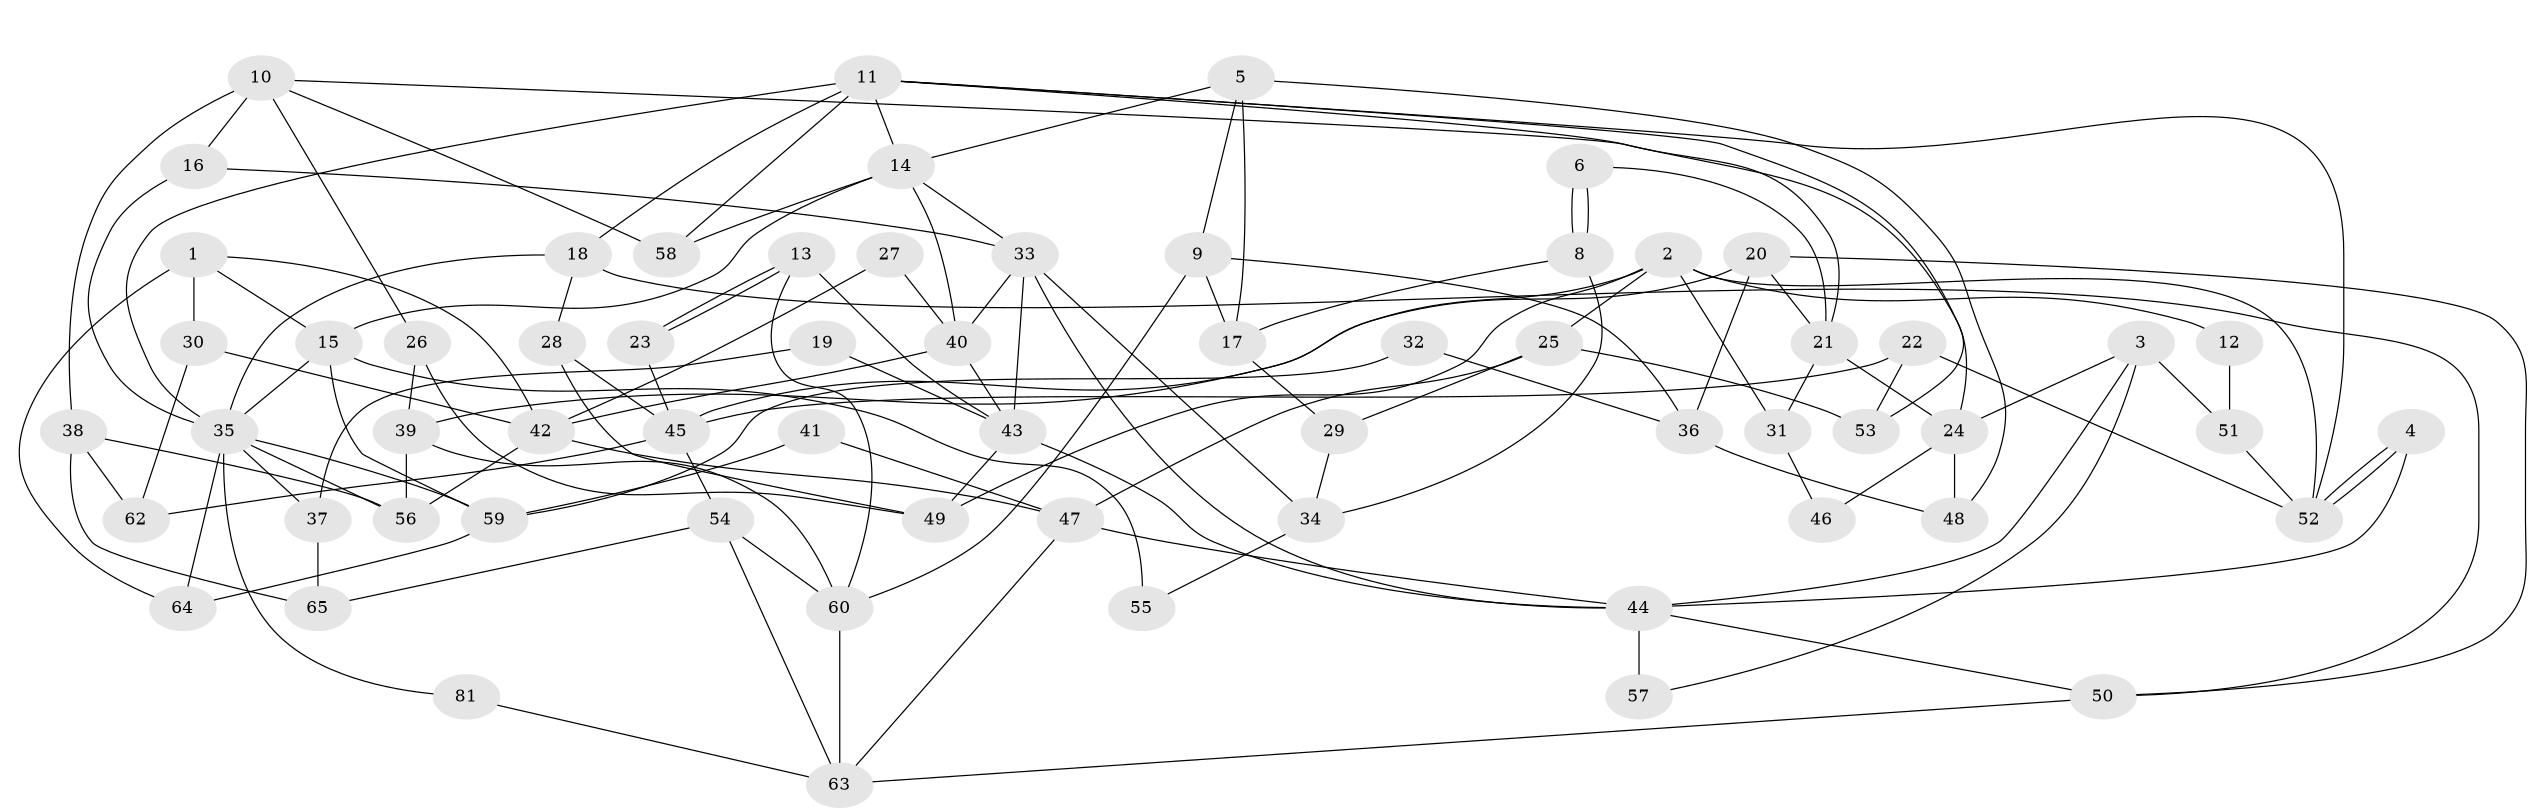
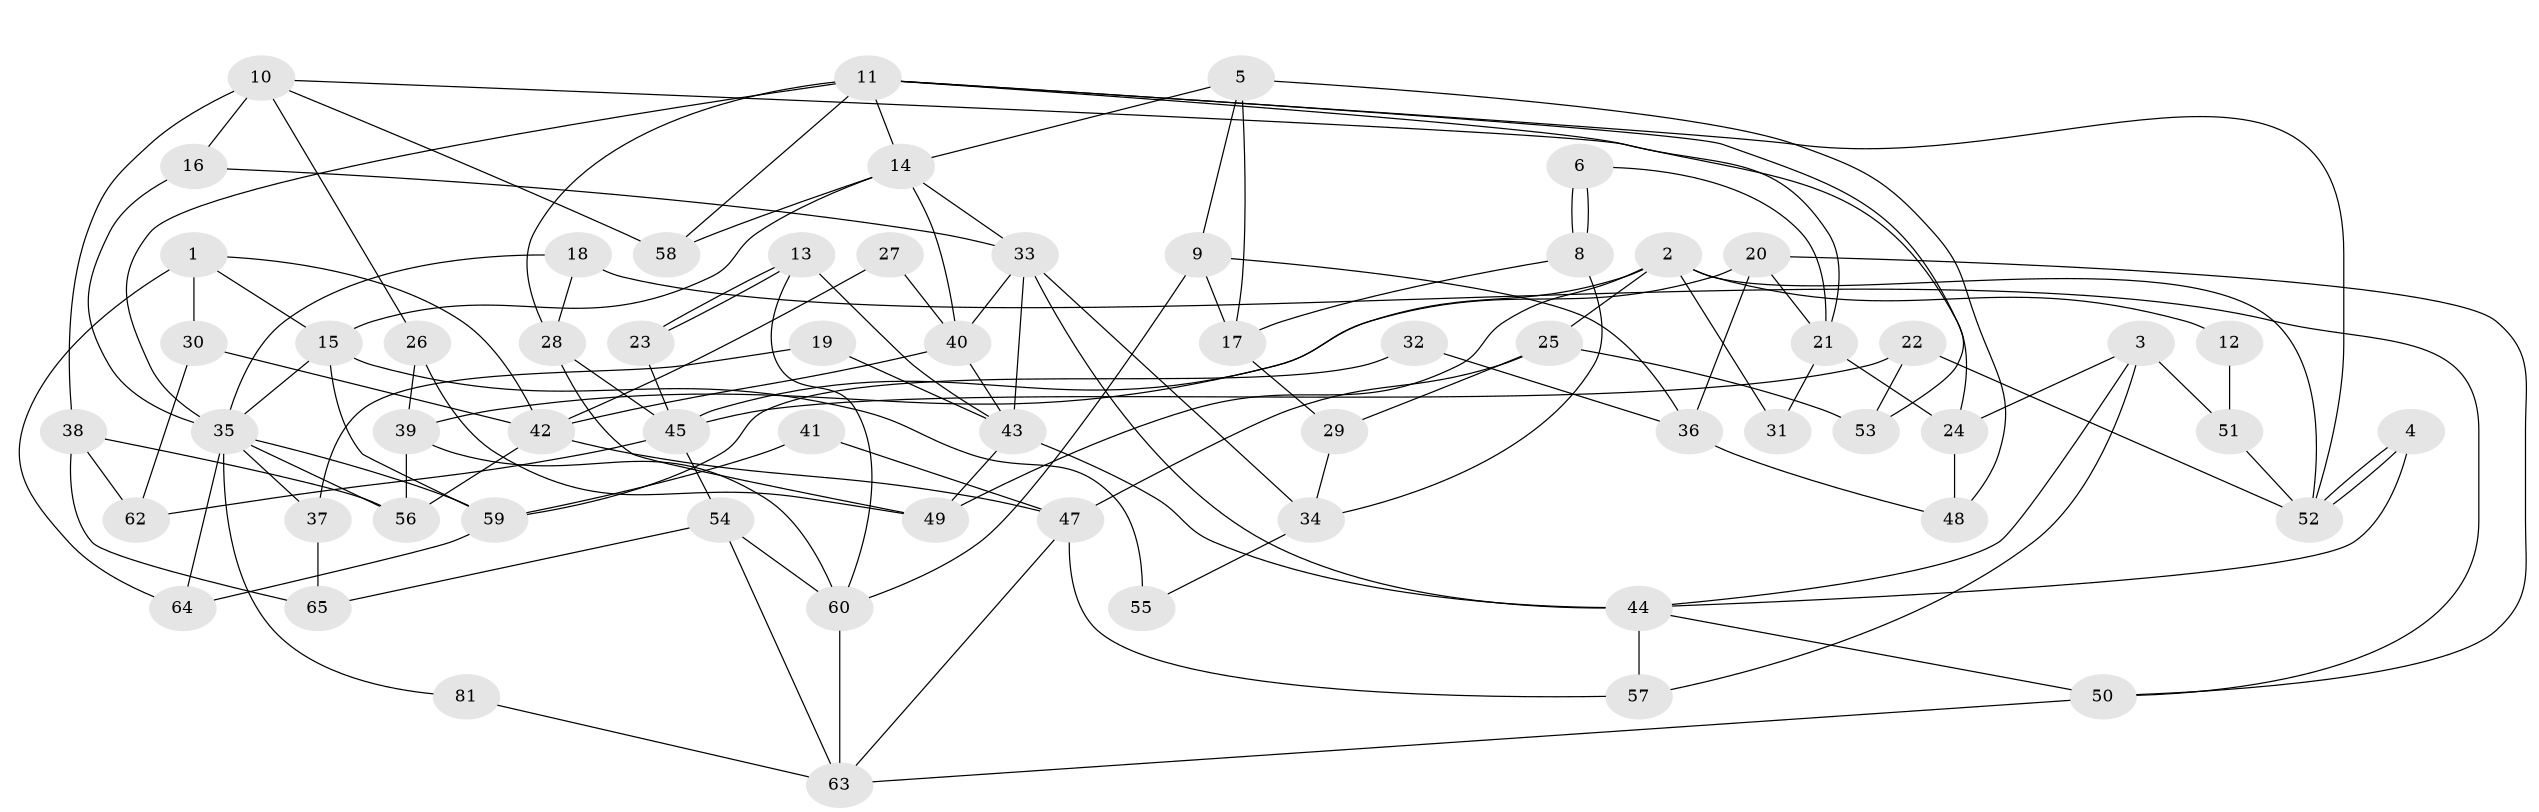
edge "11" -- "18": now "11" -- "28"
node "46": removed
edge "47" -- "44": now "47" -- "57"
